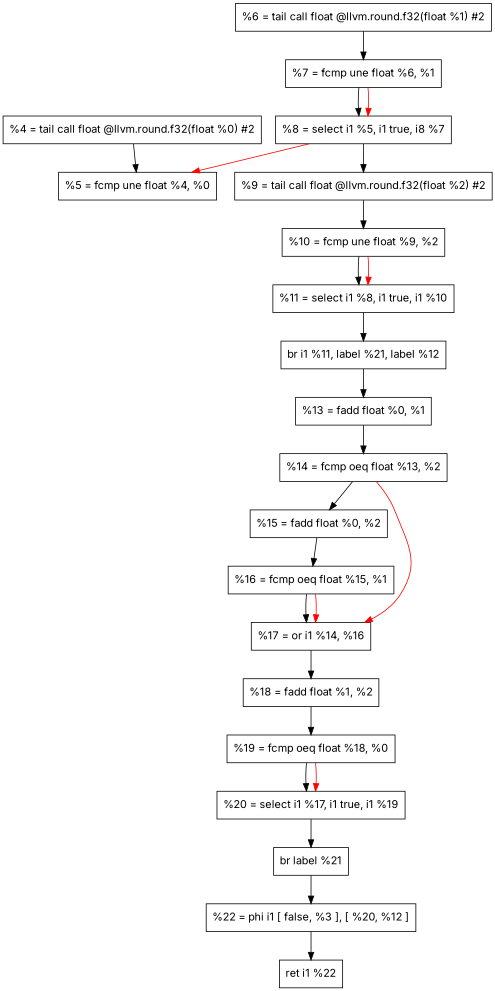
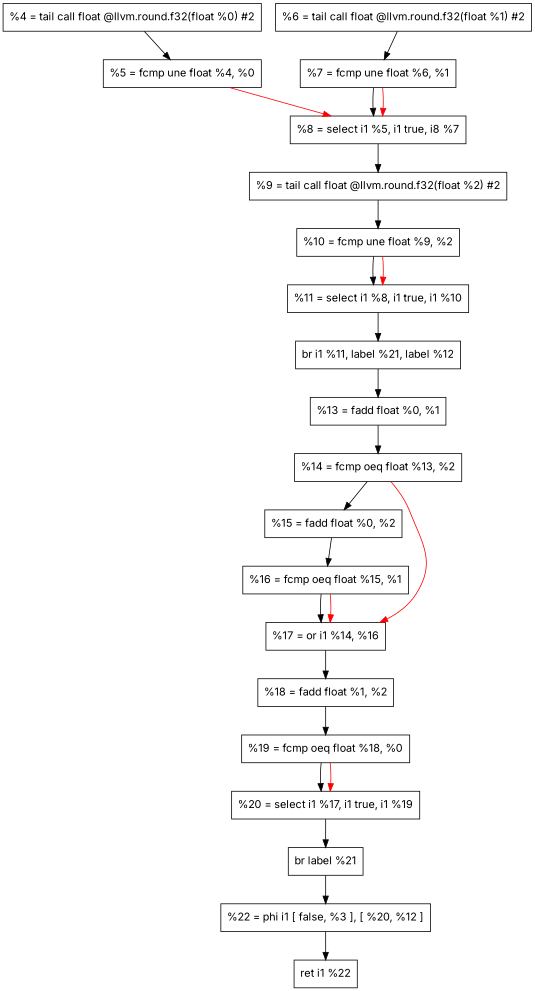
edge "%8 = select i1 %5, i1 true, i8 %7" -> "%5 = fcmp une float %4, %0": reversed
